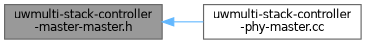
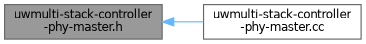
node "uwmulti-stack-controller -master-master.h": label "uwmulti-stack-controller -master-master.h" -> "uwmulti-stack-controller -phy-master.h"
